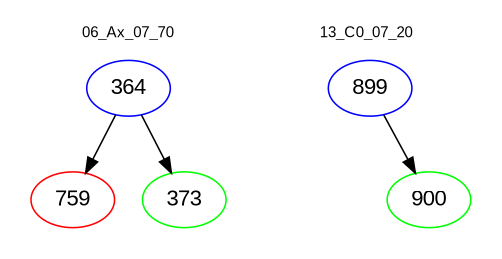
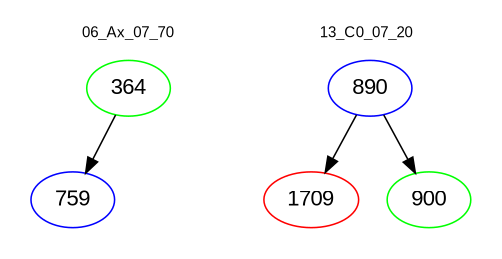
node "364": color blue -> green
node "899": label "899" -> "890"
node "759": color red -> blue
node "373": removed
node "1709": added
